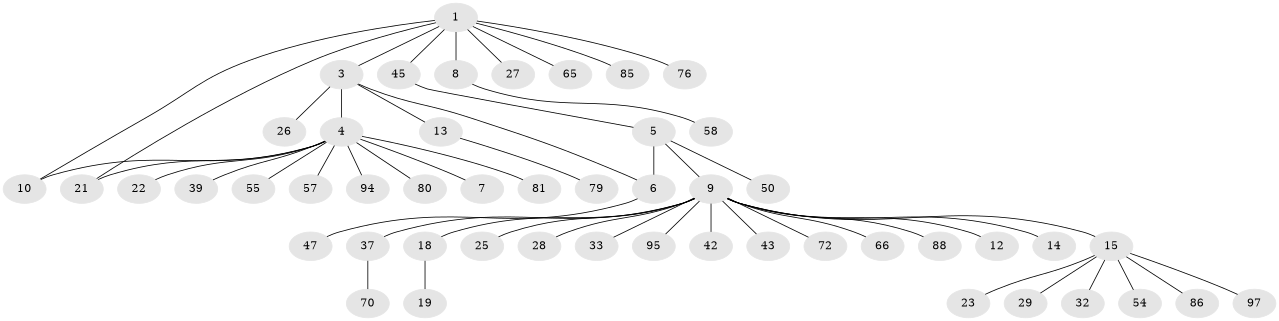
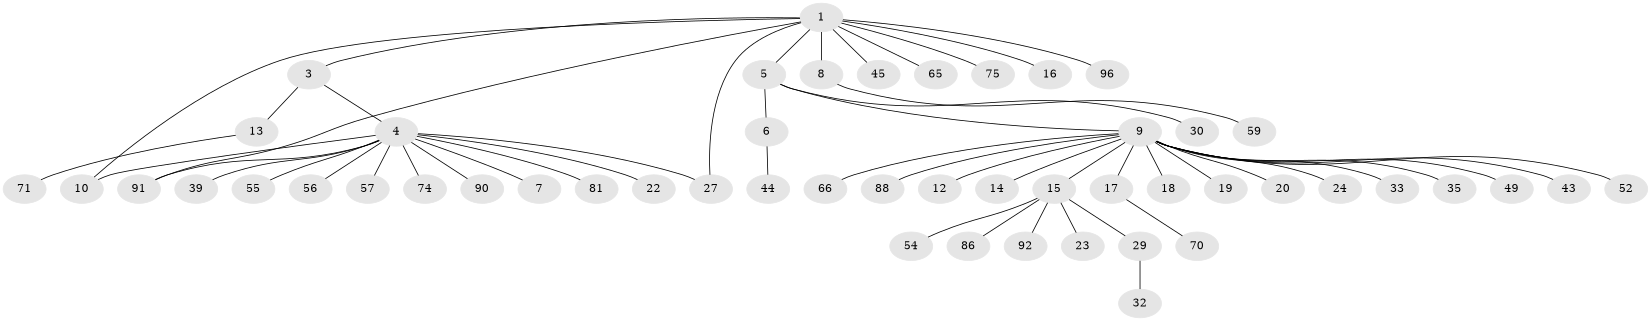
node "85": label "85" -> "75"
node "76": label "76" -> "16"
node "96": added
edge "45" -- "5": now "1" -- "5"
edge "3" -- "6": removed
node "26": removed
node "58": label "58" -> "59"
edge "4" -- "27": added
node "21": label "21" -> "91"
node "56": added
node "94": label "94" -> "74"
node "80": label "80" -> "90"
node "79": label "79" -> "71"
node "50": label "50" -> "30"
node "47": label "47" -> "44"
node "37": label "37" -> "17"
node "25": label "25" -> "20"
node "28": label "28" -> "24"
node "95": label "95" -> "35"
node "42": label "42" -> "49"
node "72": label "72" -> "52"
edge "18" -- "19": now "9" -- "19"
edge "15" -- "32": now "29" -- "32"
node "97": label "97" -> "92"
